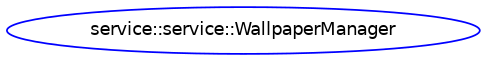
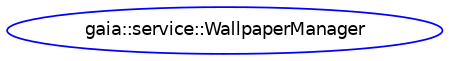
node "service::service::WallpaperManager": label "service::service::WallpaperManager" -> "gaia::service::WallpaperManager"
